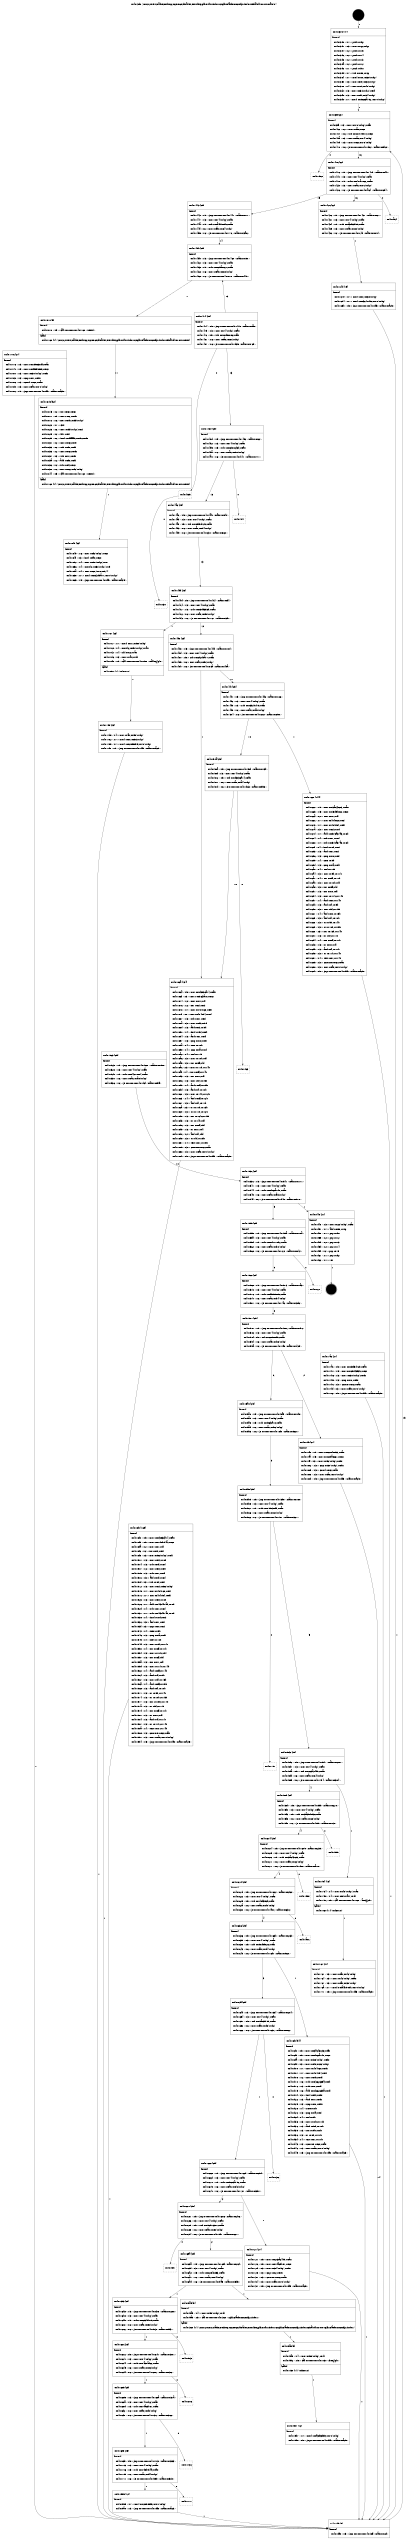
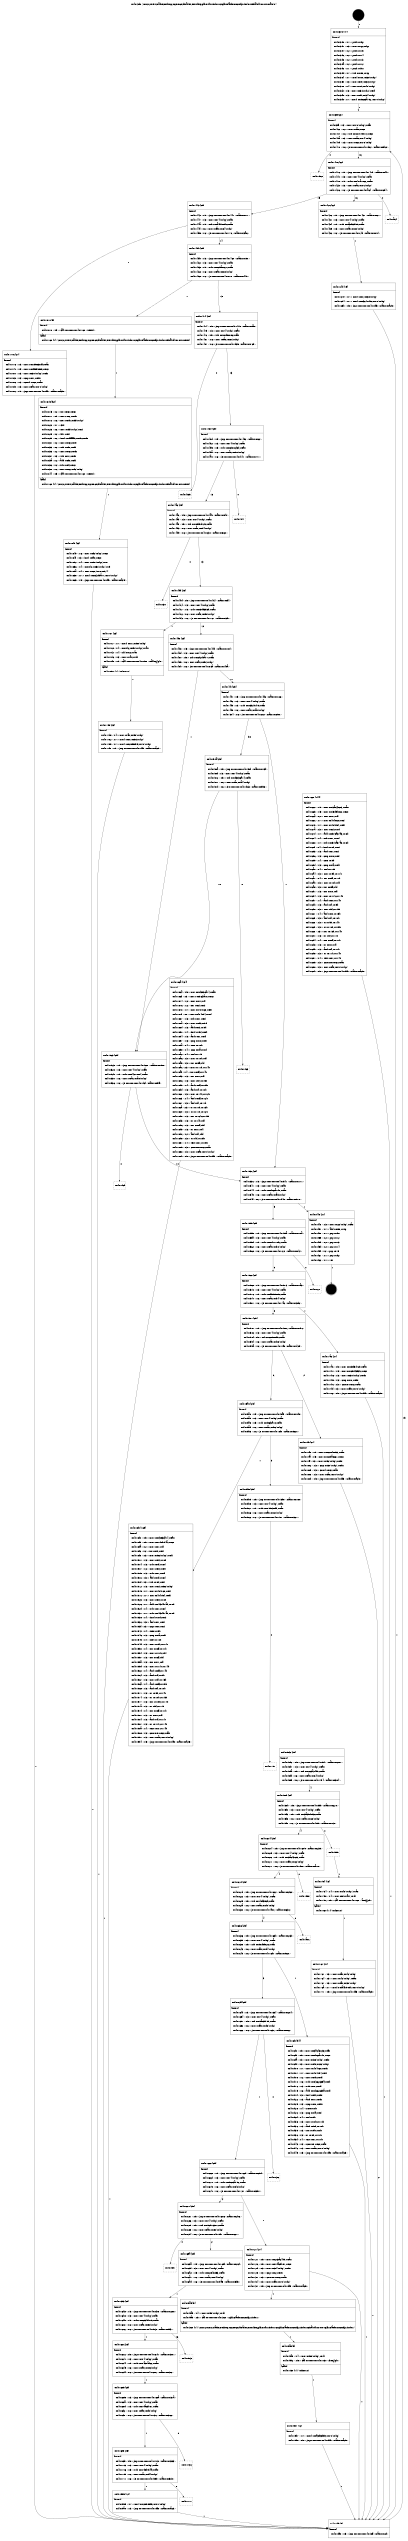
edge "0x401442 [25]" -> "0x401776 [27]": added, label "1"
edge "0x401474 [25]" -> "0x40145b [25]": reversed
edge "0x401810 [5]" -> "0x401815 [52]": label " 11" -> " 1"
edge "0x401b35" -> "0x401c30": now "0x4014a6 [25]" -> "0x401c30"
edge "0x4014f1 [25]" -> "0x40150a [25]": label " 10" -> " 50"
edge "0x4014f1 [25]" -> "0x401c60 [144]": now "0x4014f1 [25]" -> "0x40153c [25]"
edge "0x4014d8 [25]" -> "0x40186a [134]": now "0x4014d8 [25]" -> "0x401523 [25]"
edge "0x40150a [25]" -> "0x40186a [134]": now "0x40150a [25]" -> "0x401523 [25]"
node "0x401dcf": added
edge "0x40156e [25]" -> "0x4017ac [27]": added, label "1"
edge "0x4015a0 [25]" -> "0x4018f0 [169]": added, label "1"
edge "0x4015b9 [25]" -> "0x4015d2 [25]": removed, label "5"
edge "0x401849 [33]" -> "0x401df5 [5]": added, label "1"
edge "0x4015d2 [25]" -> "0x401754 [13]": now "0x401b99" -> "0x401754 [13]"
edge "0x4017f5 [27]" -> "0x401df5 [5]": label " 14" -> " 2"
edge "0x401761 [21]" -> "0x401df5 [5]": added, label "1"
edge "0x40169a [25]" -> "0x4019a5 [9]": now "0x401721 [27]" -> "0x4019a5 [9]"
edge "0x4016b3 [25]" -> "0x4019c3": label " 0" -> " 16"
node "0x401c06": removed
edge "0x4019b7 [12]" -> "0x401df5 [5]": added, label "1"
